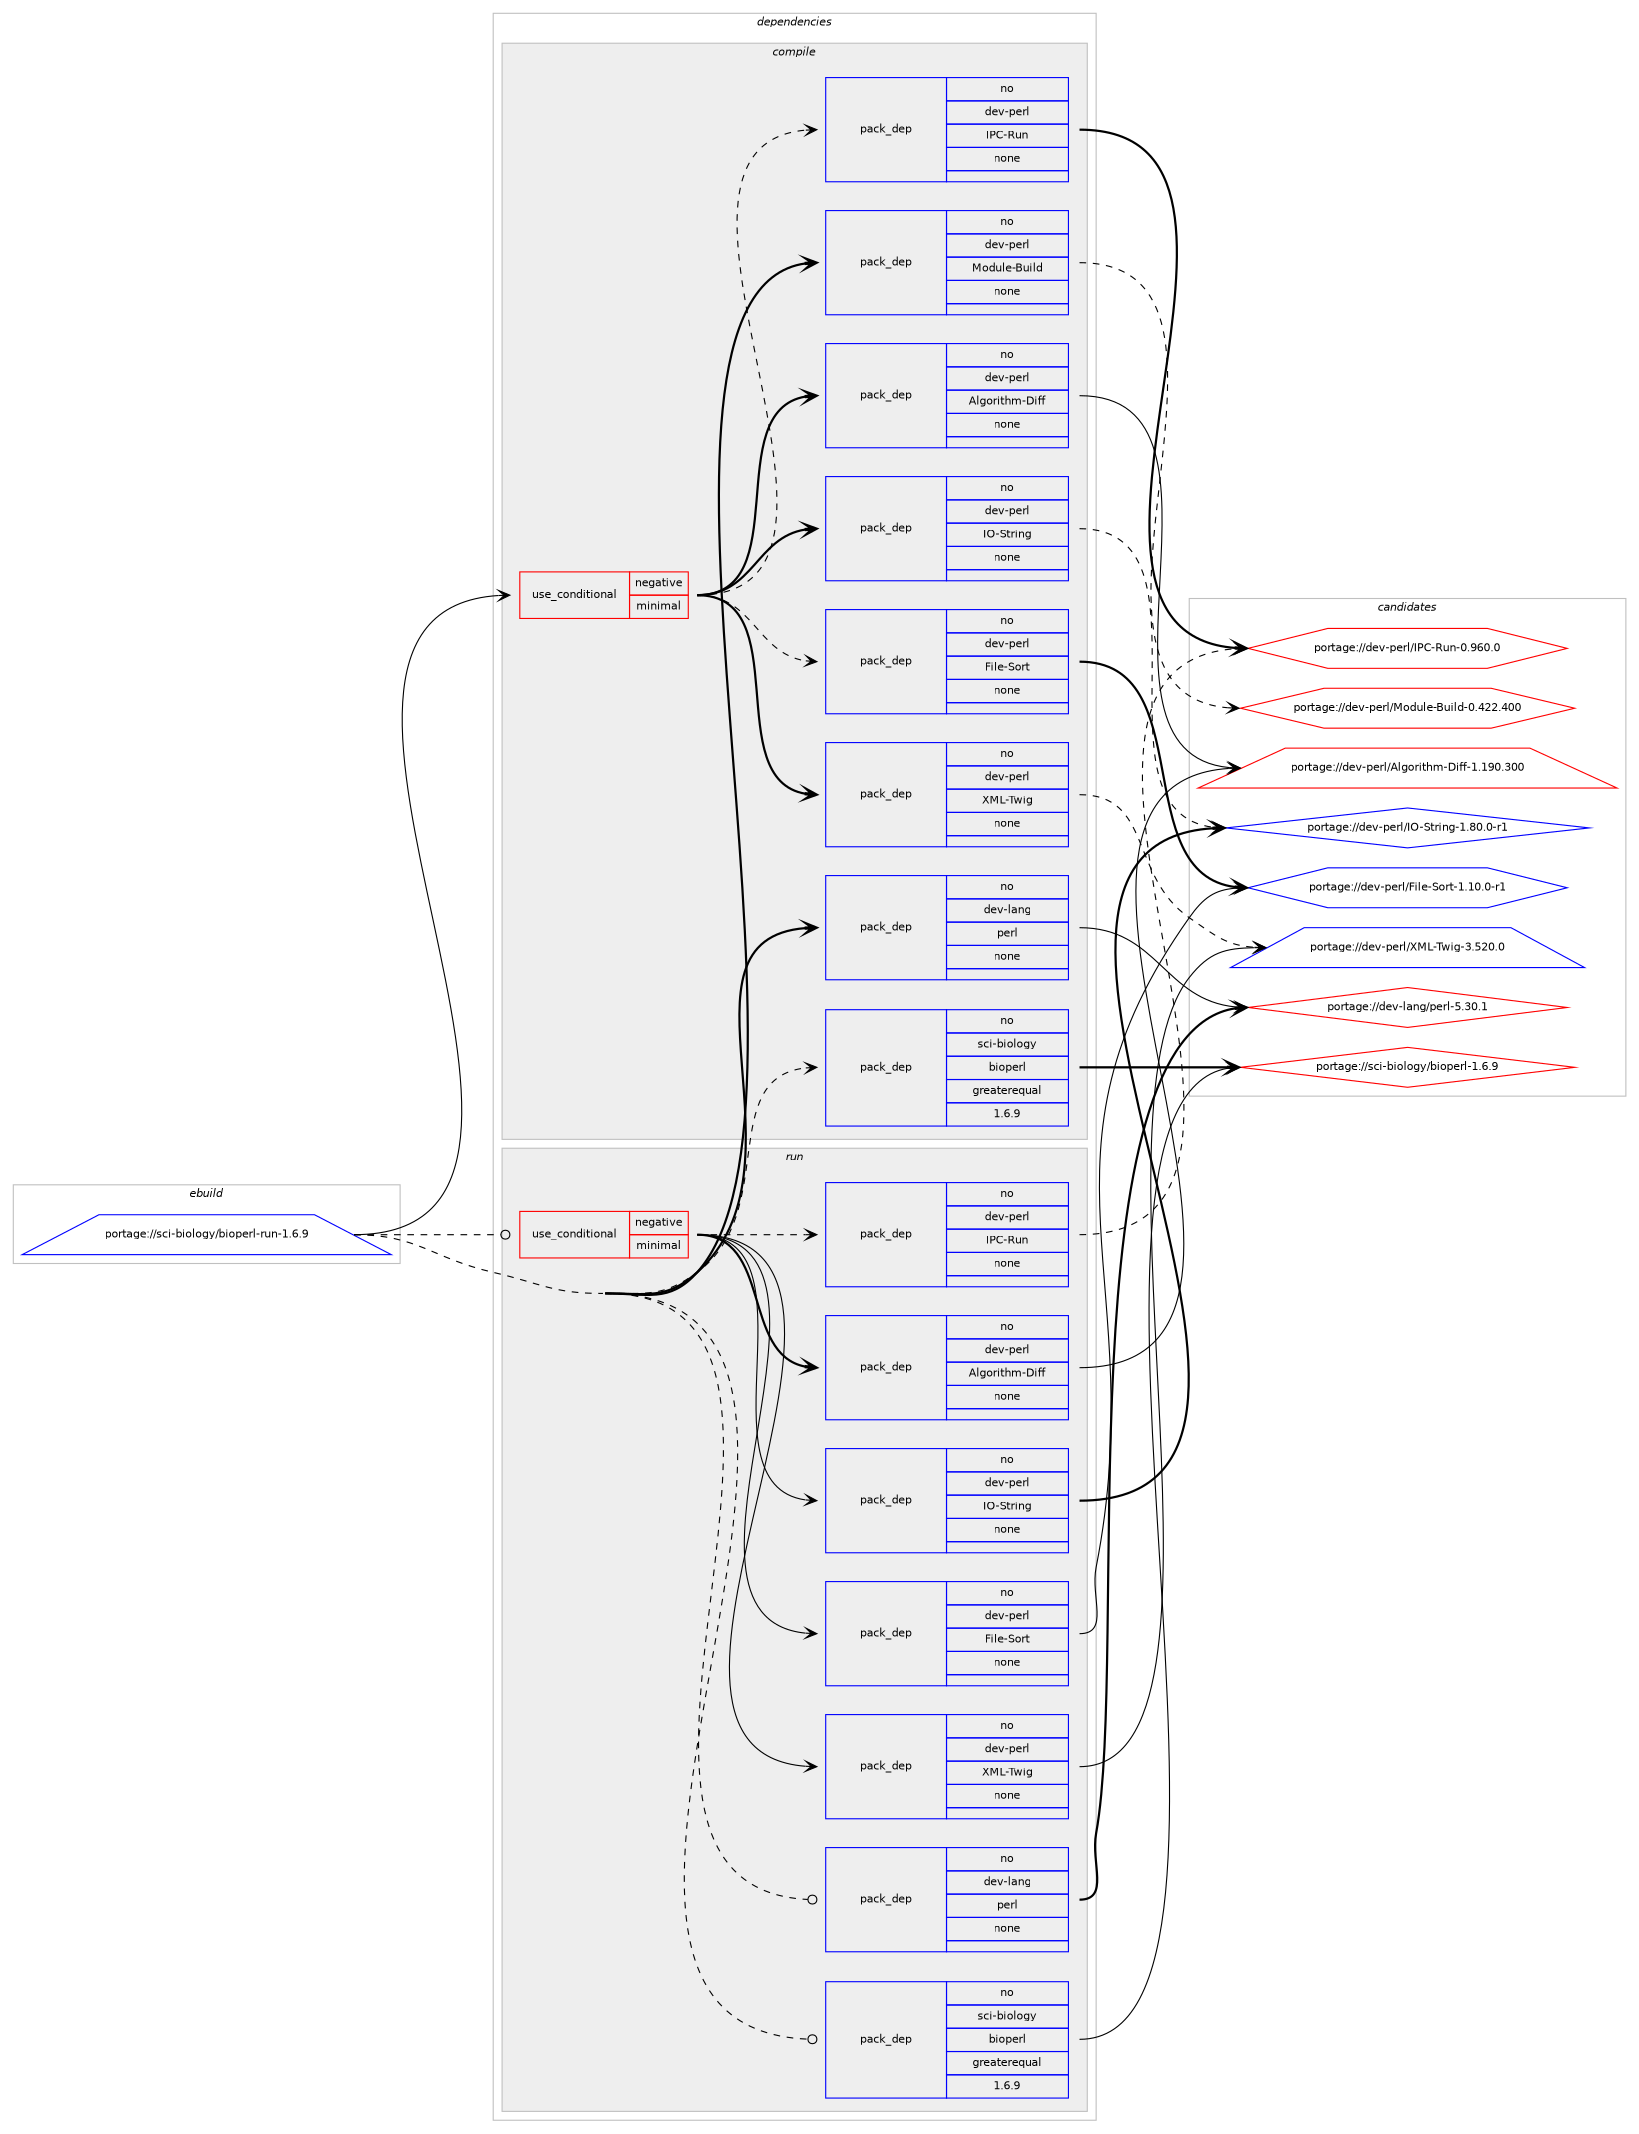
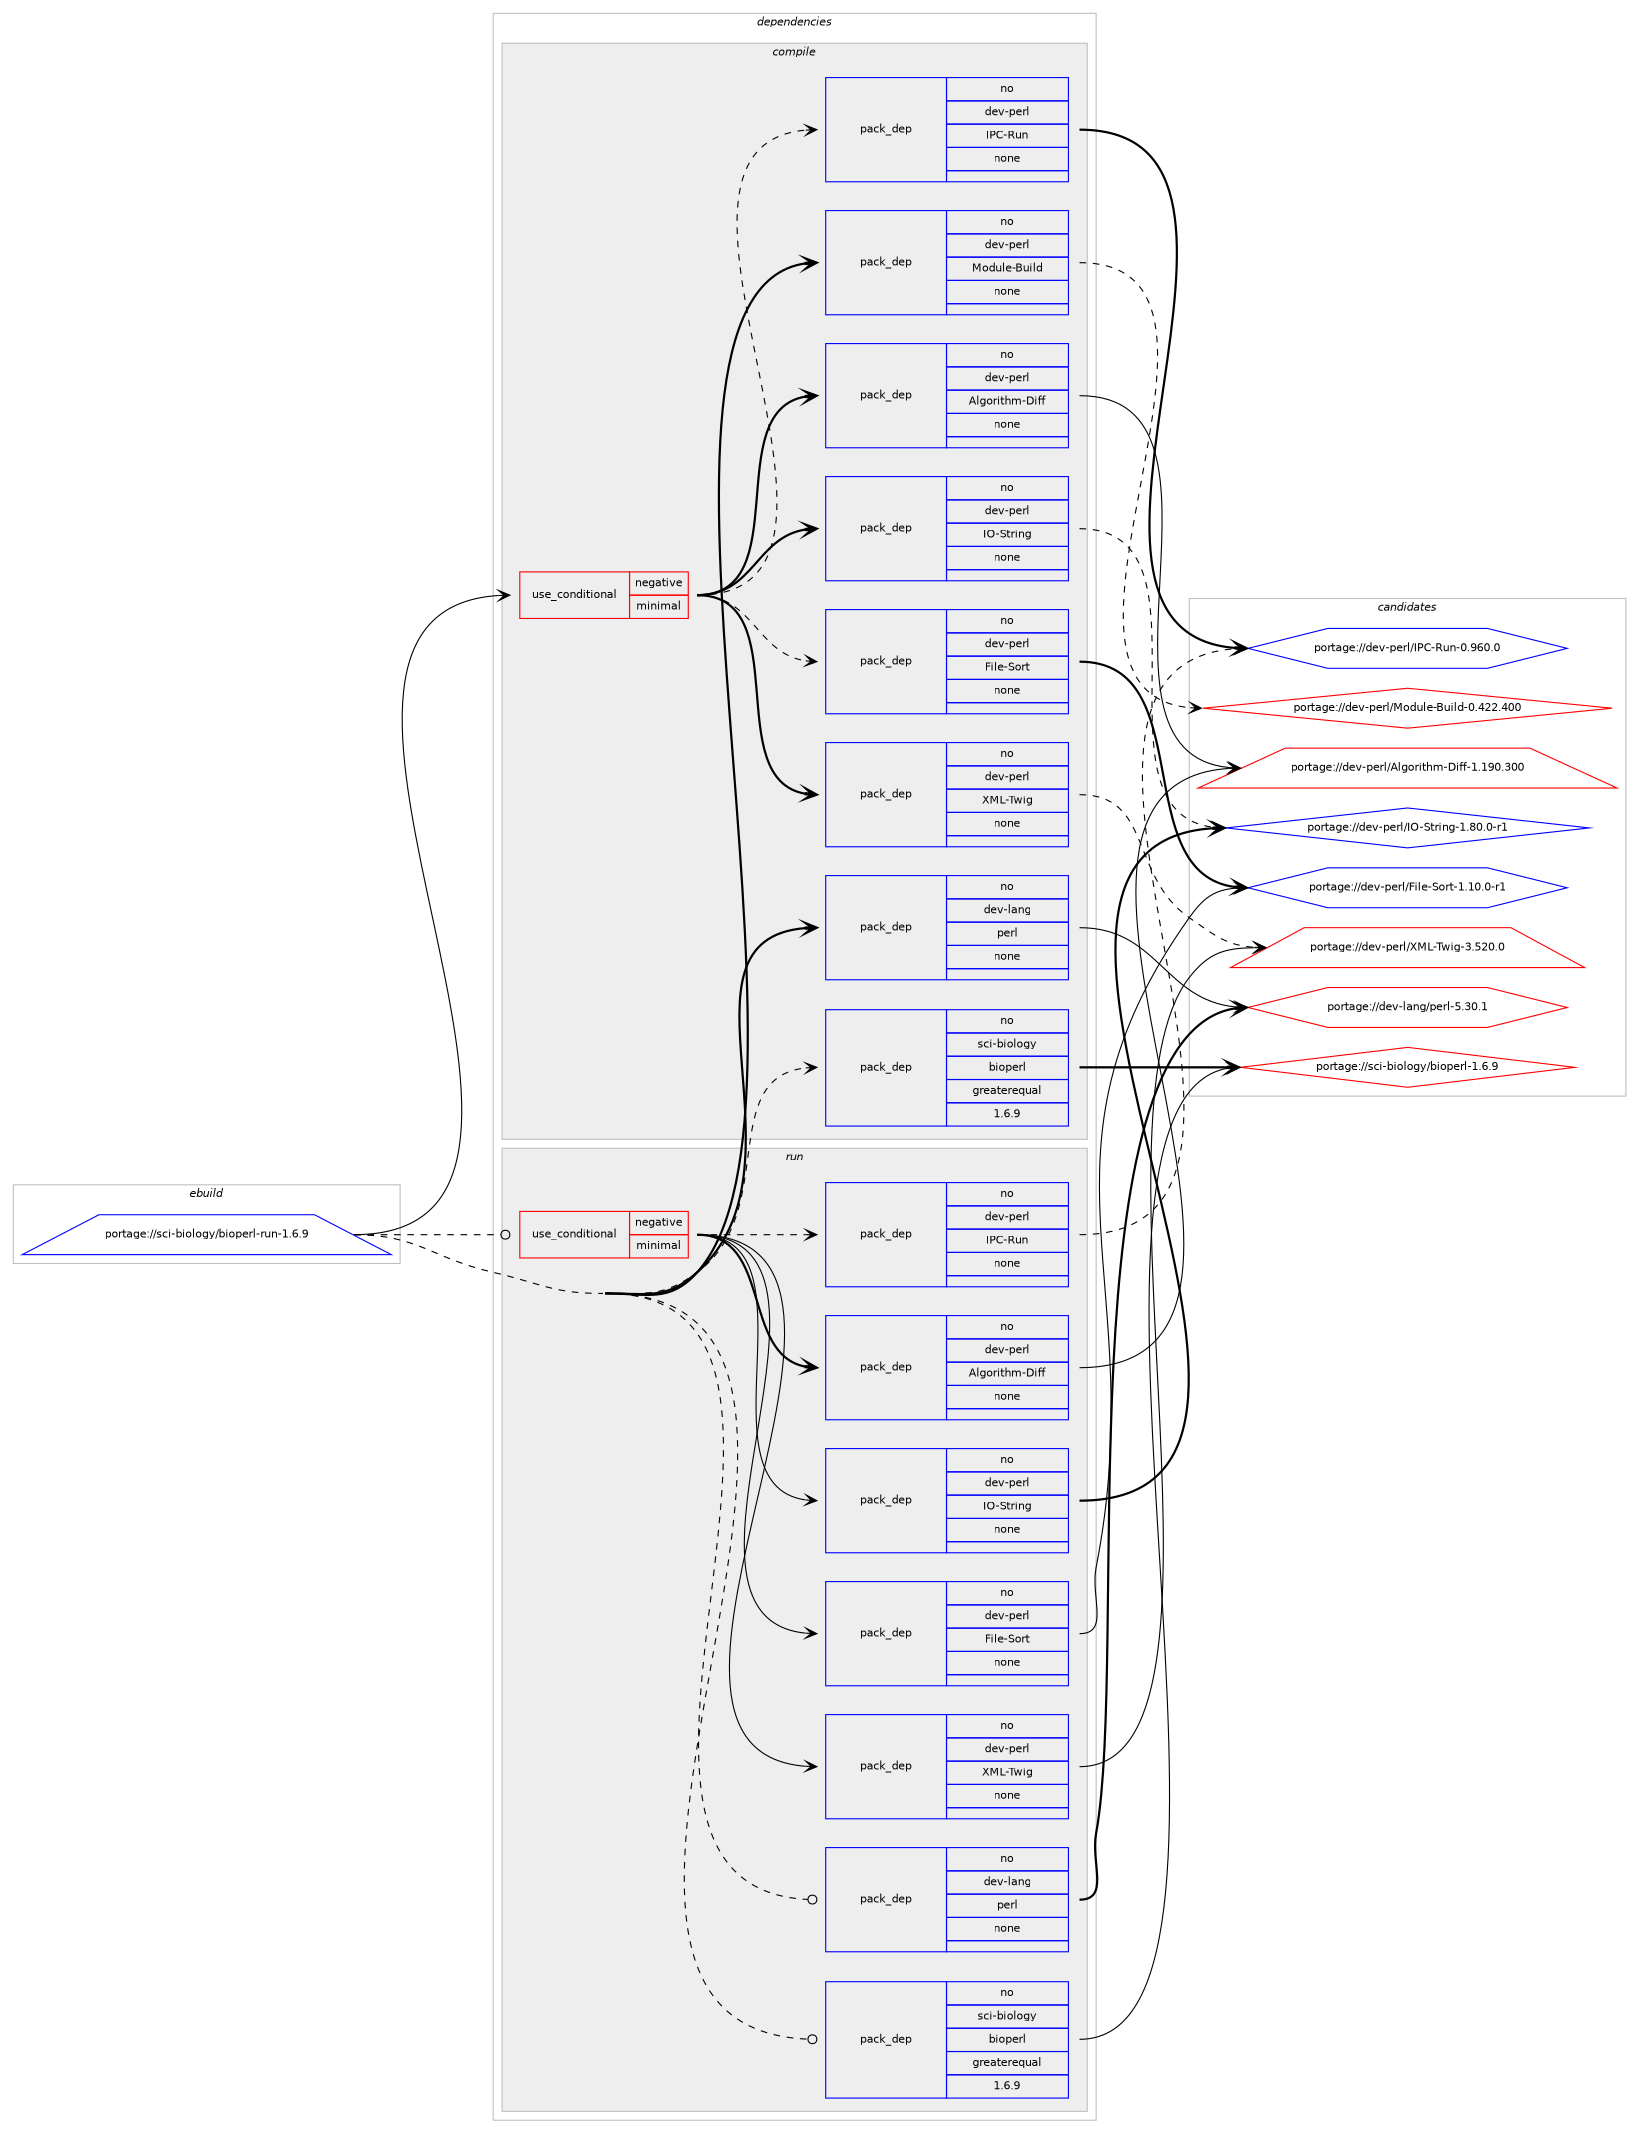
node "portage://dev-perl/IPC-Run-0.960.0": color red -> blue
node "portage://dev-perl/Module-Build-0.422.400": shape hexagon -> diamond
node "portage://dev-perl/XML-Twig-3.520.0": color blue -> red
node "portage://dev-lang/perl-5.30.1": shape diamond -> hexagon
